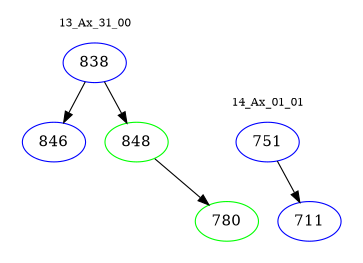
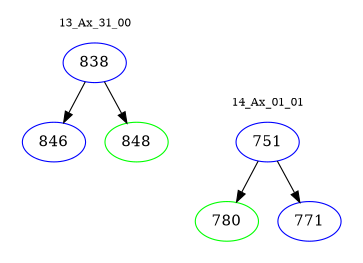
edge "848" -> "780": now "751" -> "780"
node "711": label "711" -> "771"
